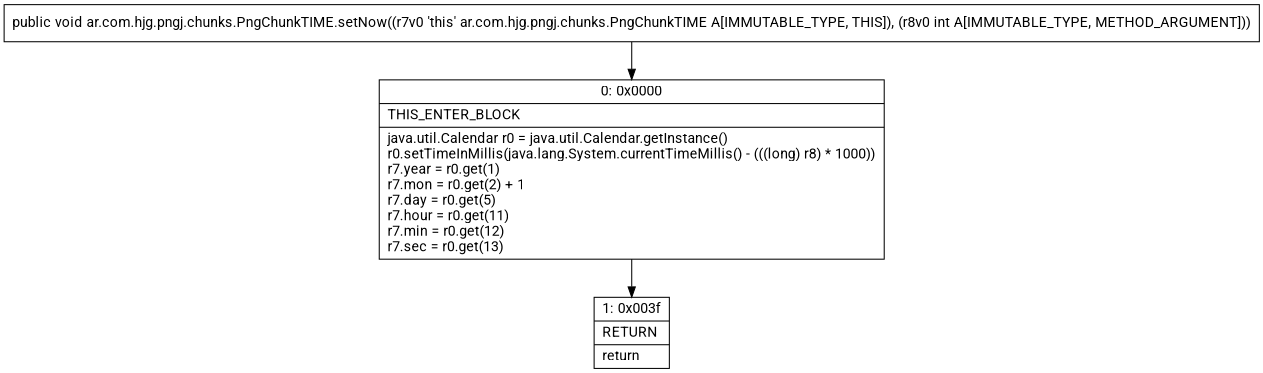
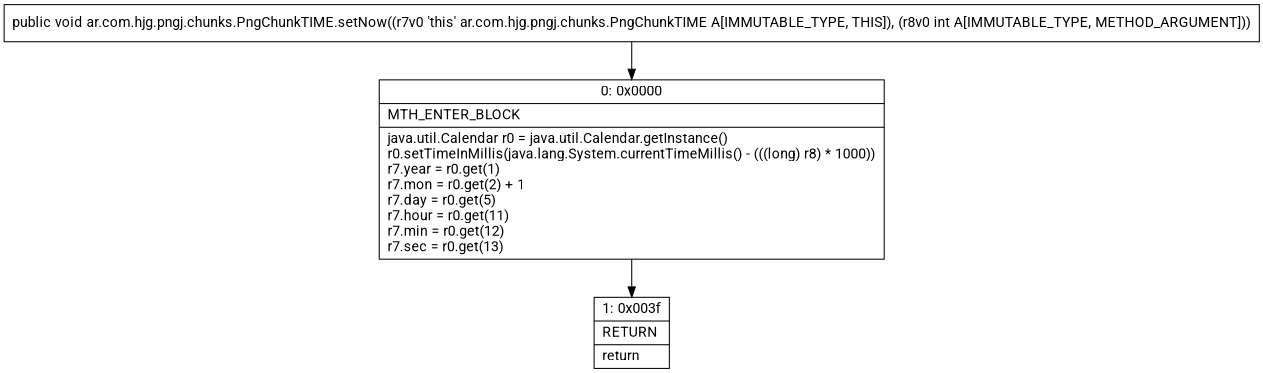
node "0: 0x0000": text "THIS_ENTER_BLOCK" -> "MTH_ENTER_BLOCK"
